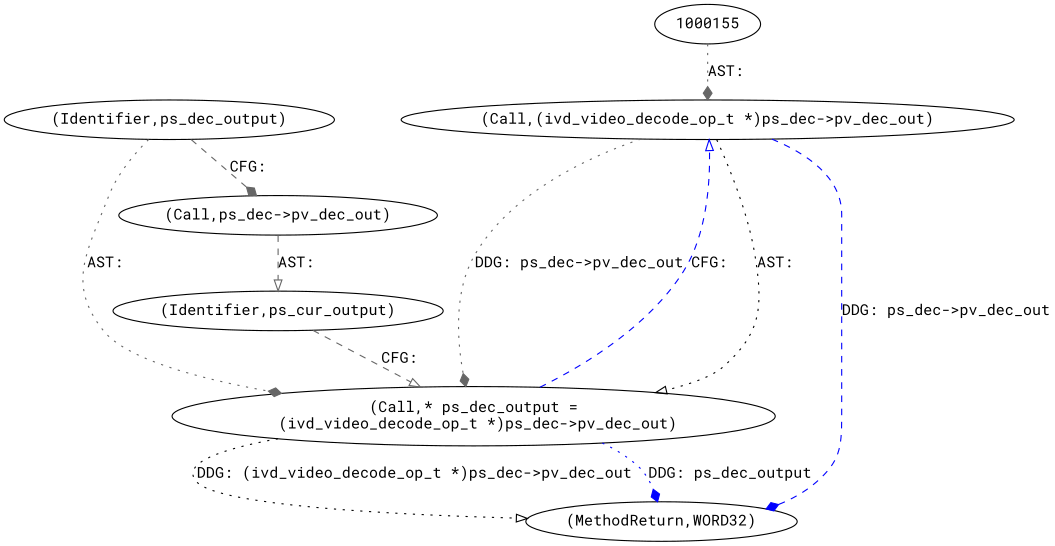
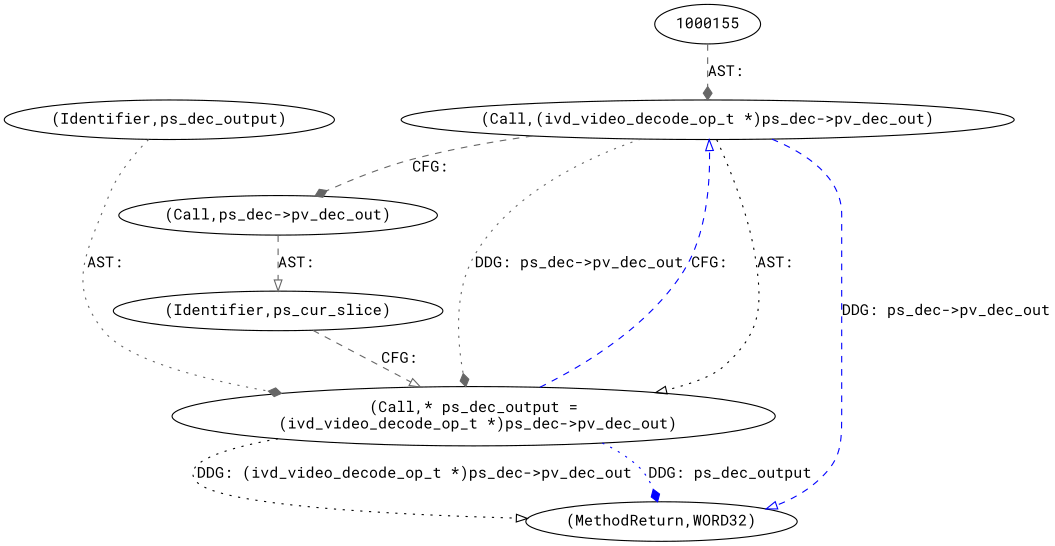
edge "1000155" -> "(Call,(ivd_video_decode_op_t *)ps_dec->pv_dec_out)": style dotted -> dashed
edge "(Identifier,ps_dec_output)" -> "(Call,ps_dec->pv_dec_out)": now "(Call,(ivd_video_decode_op_t *)ps_dec->pv_dec_out)" -> "(Call,ps_dec->pv_dec_out)"
node "(Identifier,ps_cur_output)": label "(Identifier,ps_cur_output)" -> "(Identifier,ps_cur_slice)"
edge "(Call,(ivd_video_decode_op_t *)ps_dec->pv_dec_out)" -> "(MethodReturn,WORD32)": arrowhead diamond -> onormal
